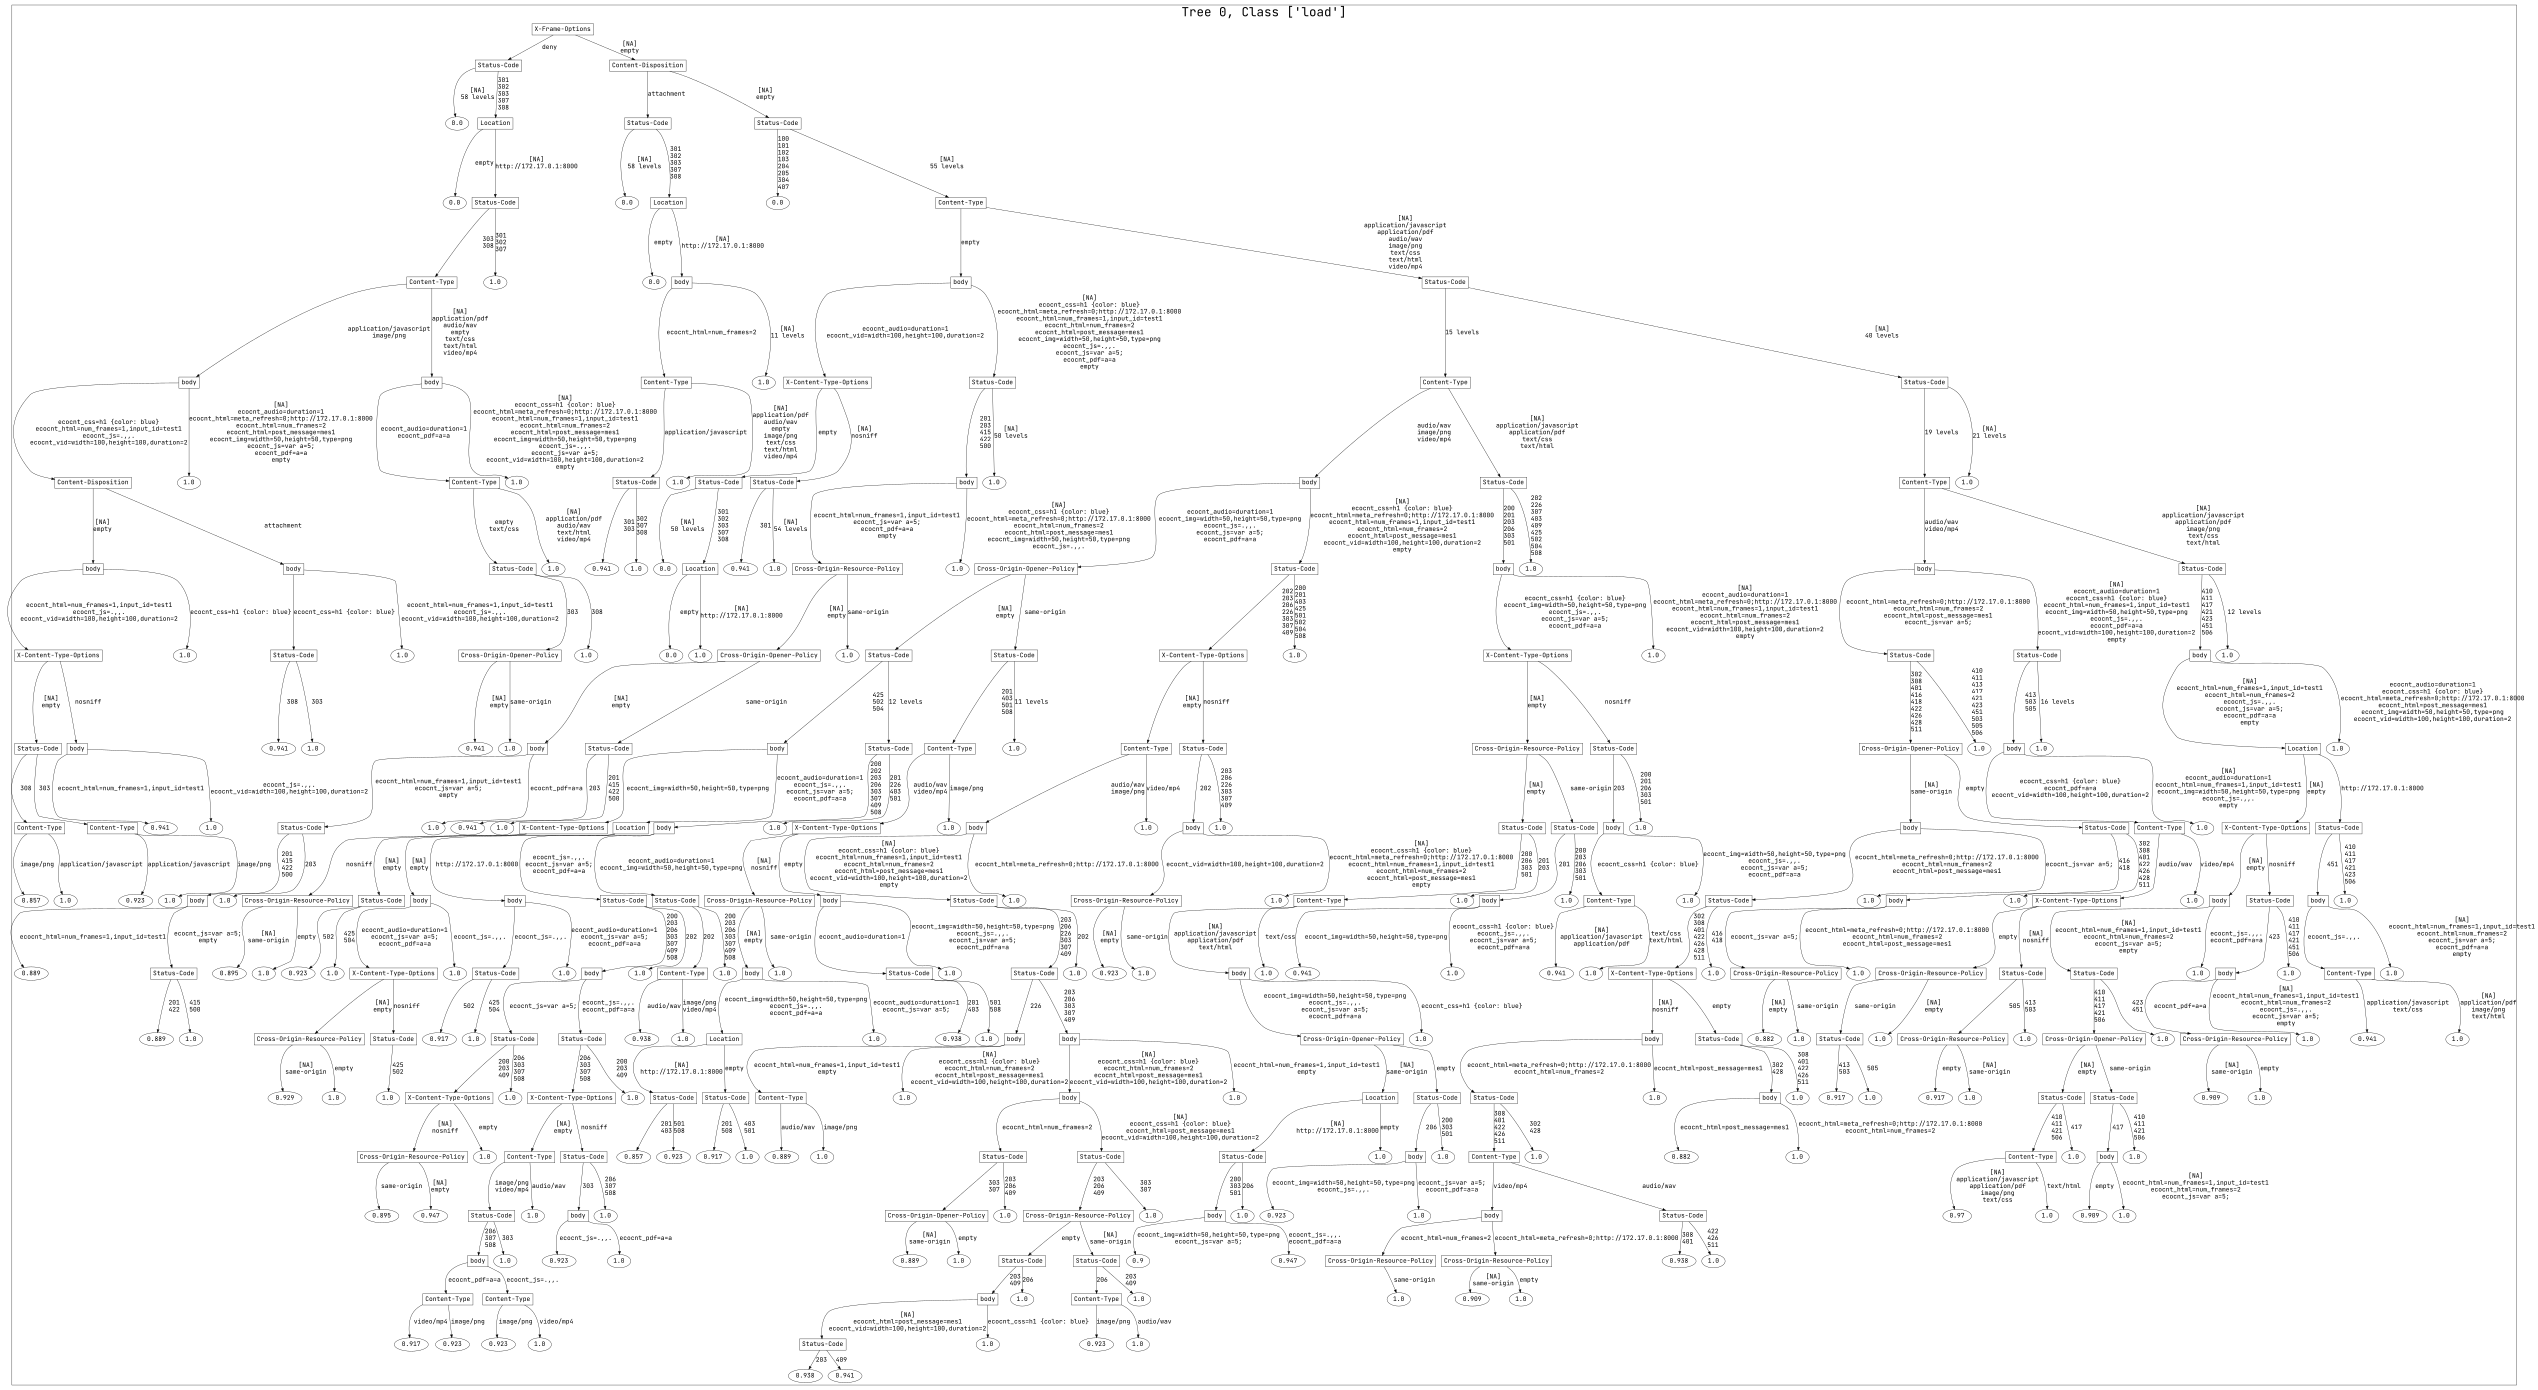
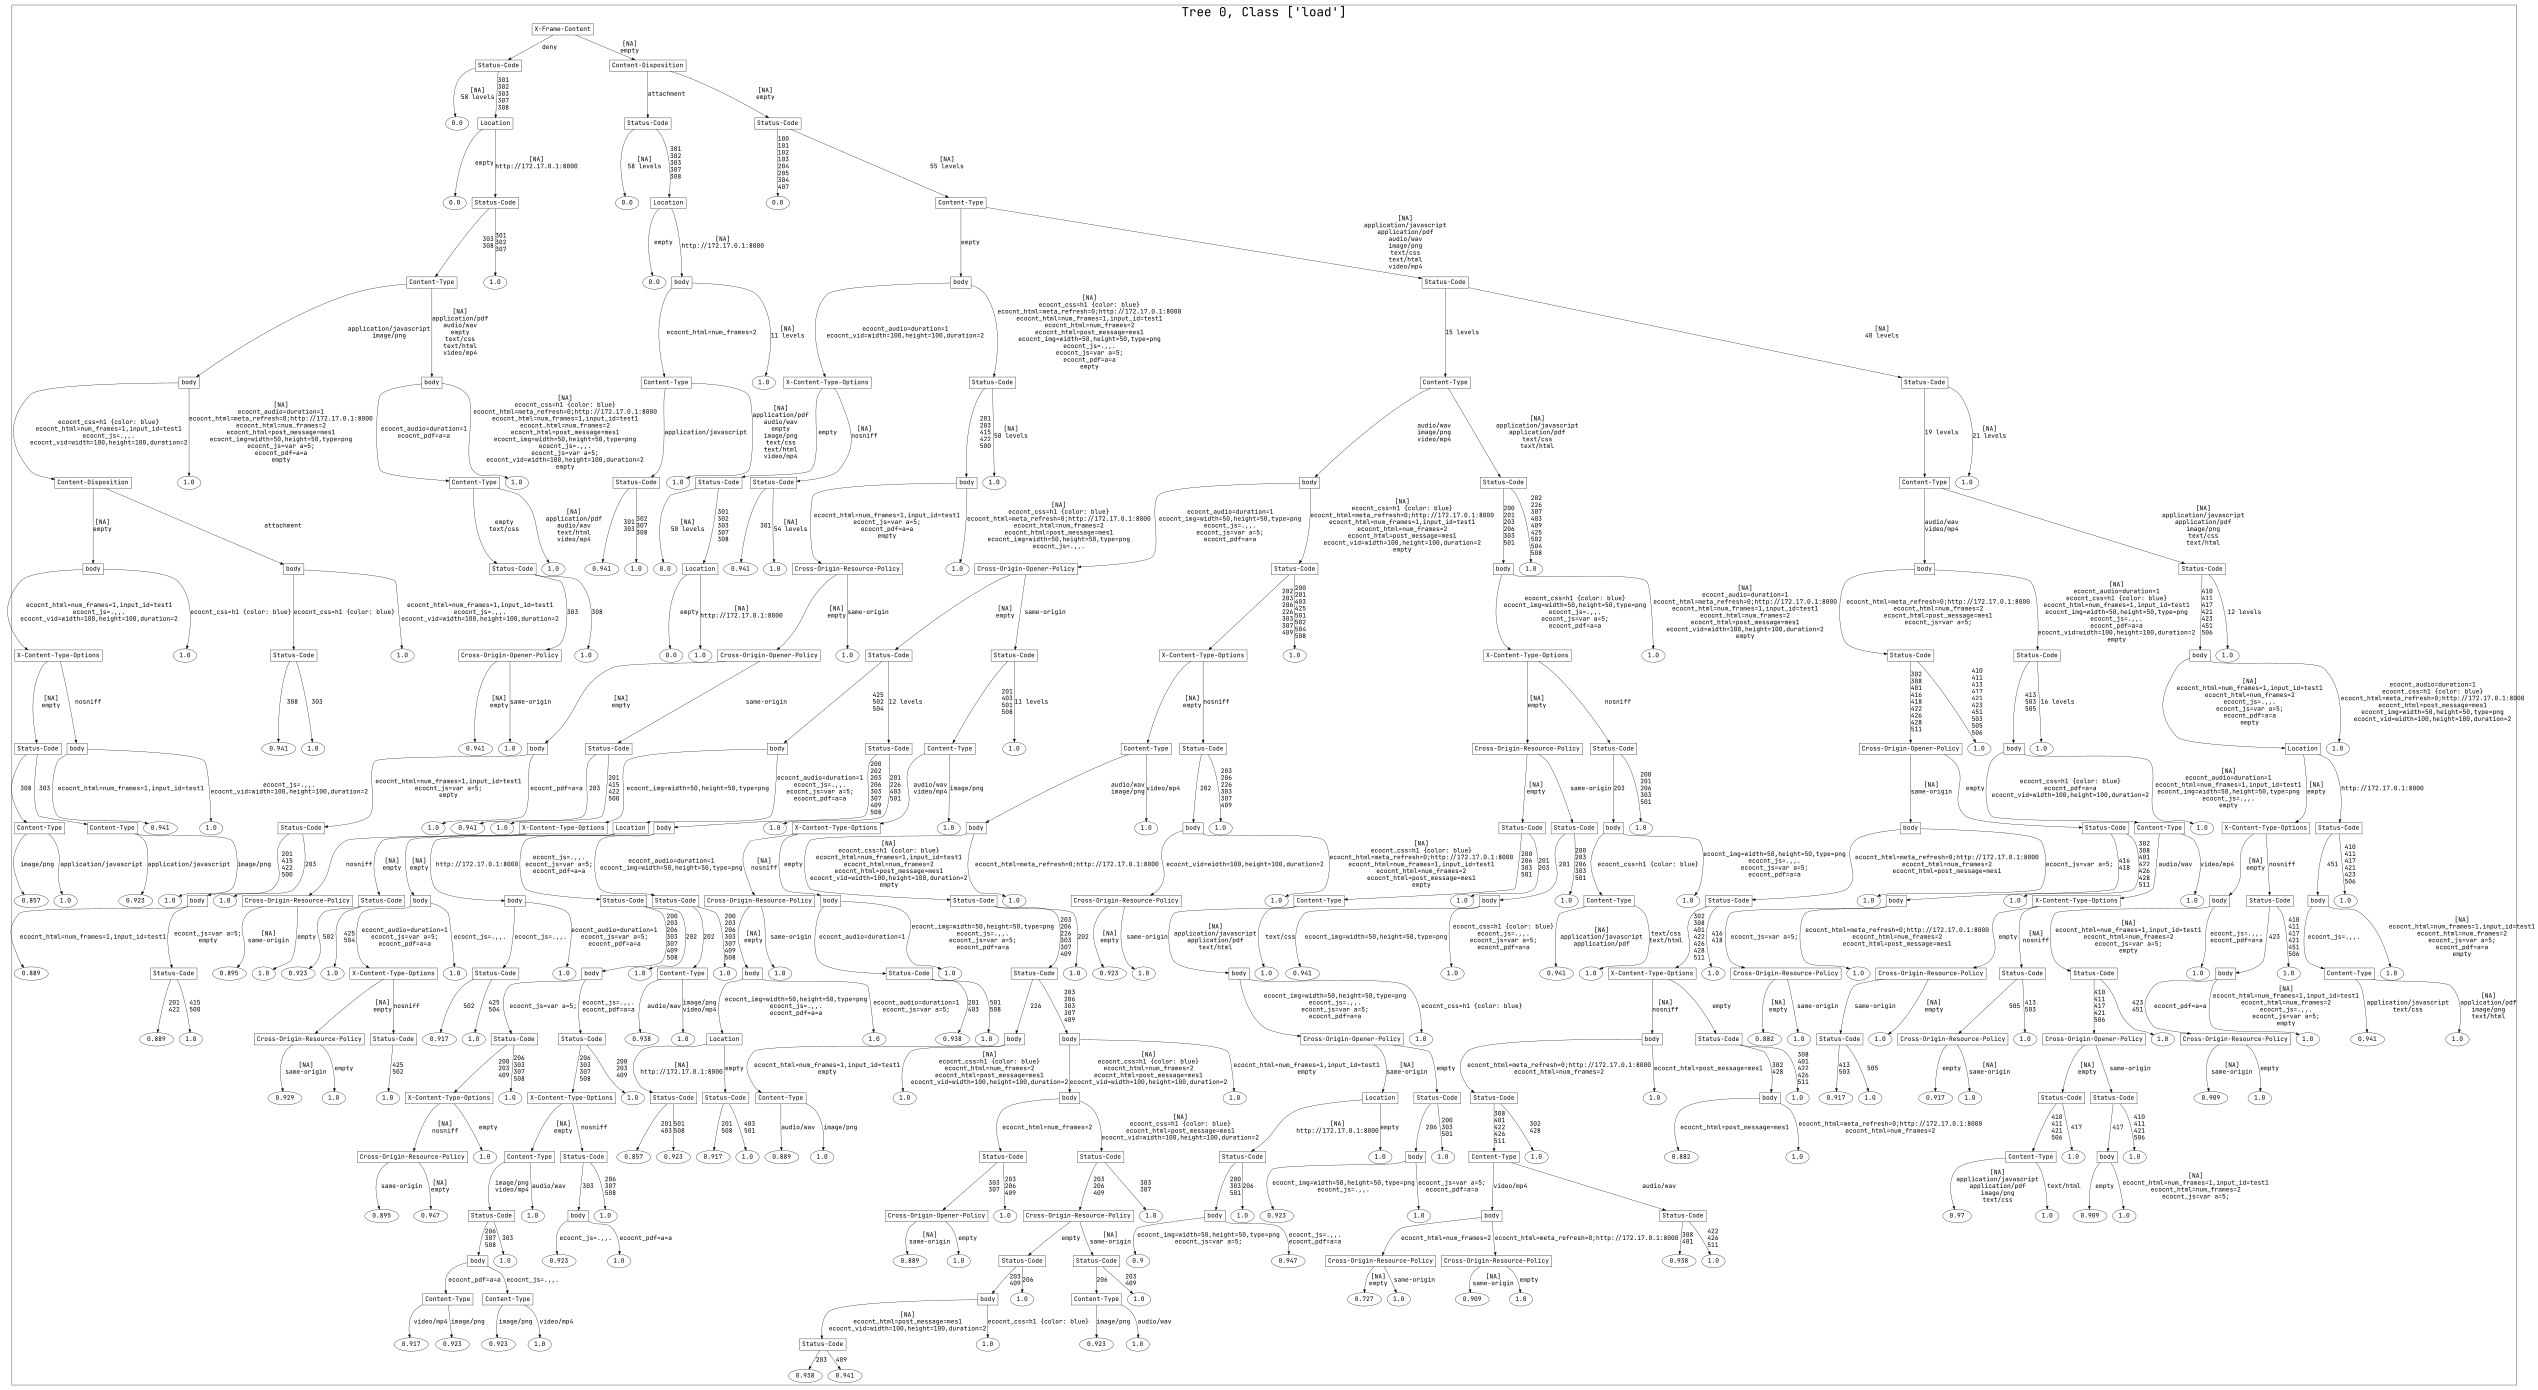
node "X-Frame-Options": label "X-Frame-Options" -> "X-Frame-Content"
node "0.727": added
